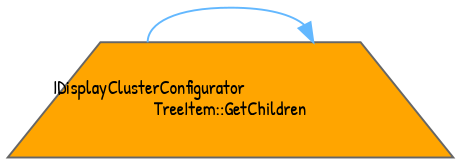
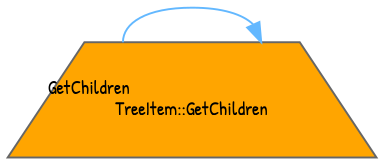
node "IDisplayClusterConfigurator TreeItem::GetChildren": label "IDisplayClusterConfigurator TreeItem::GetChildren" -> "GetChildren TreeItem::GetChildren"
